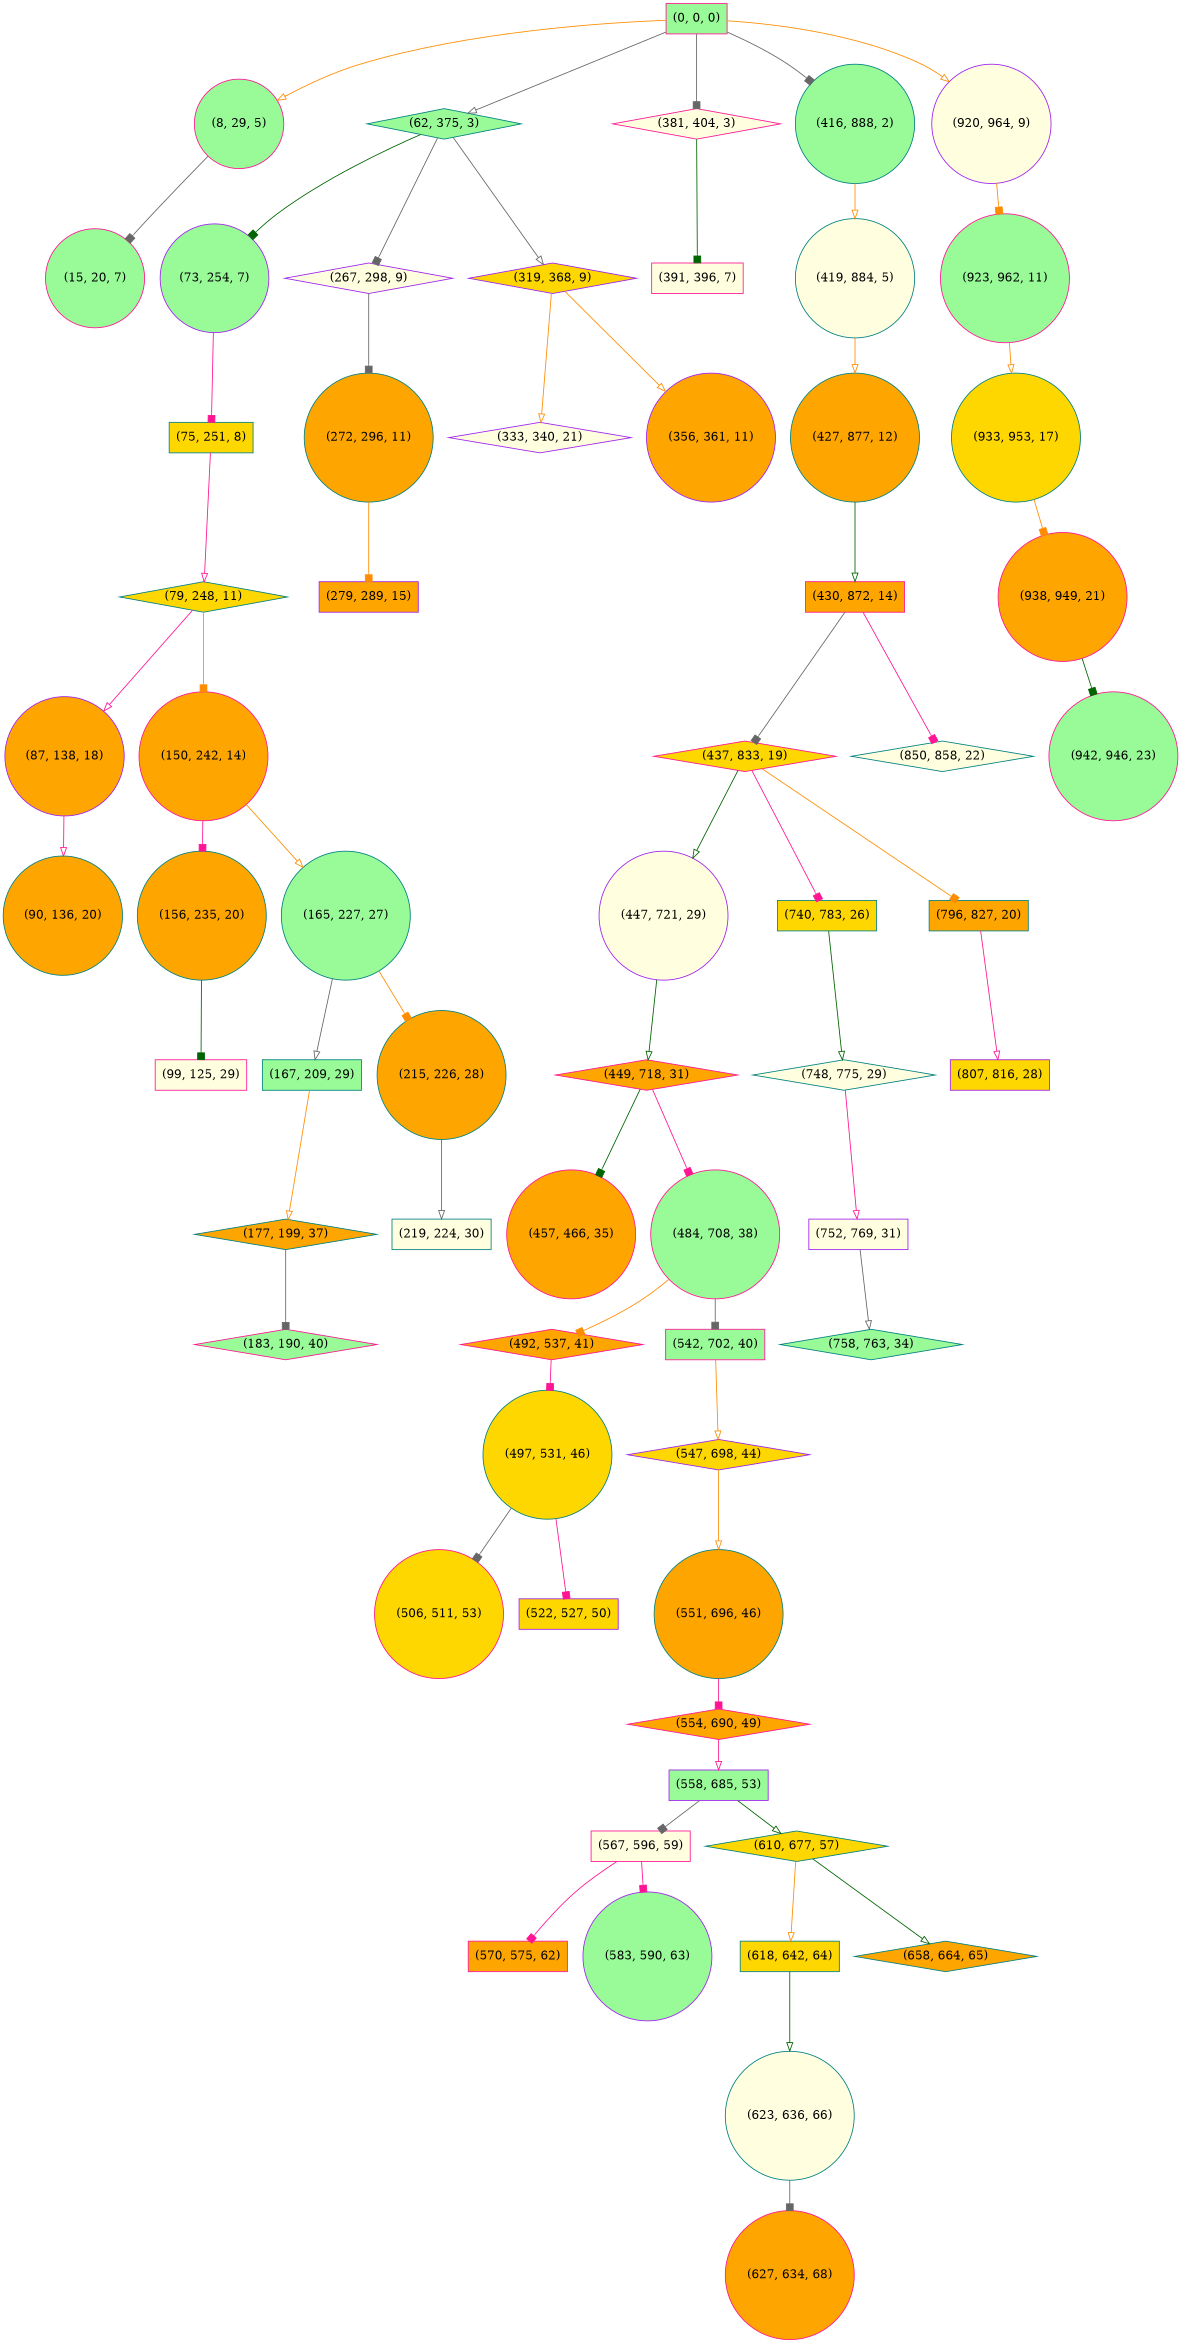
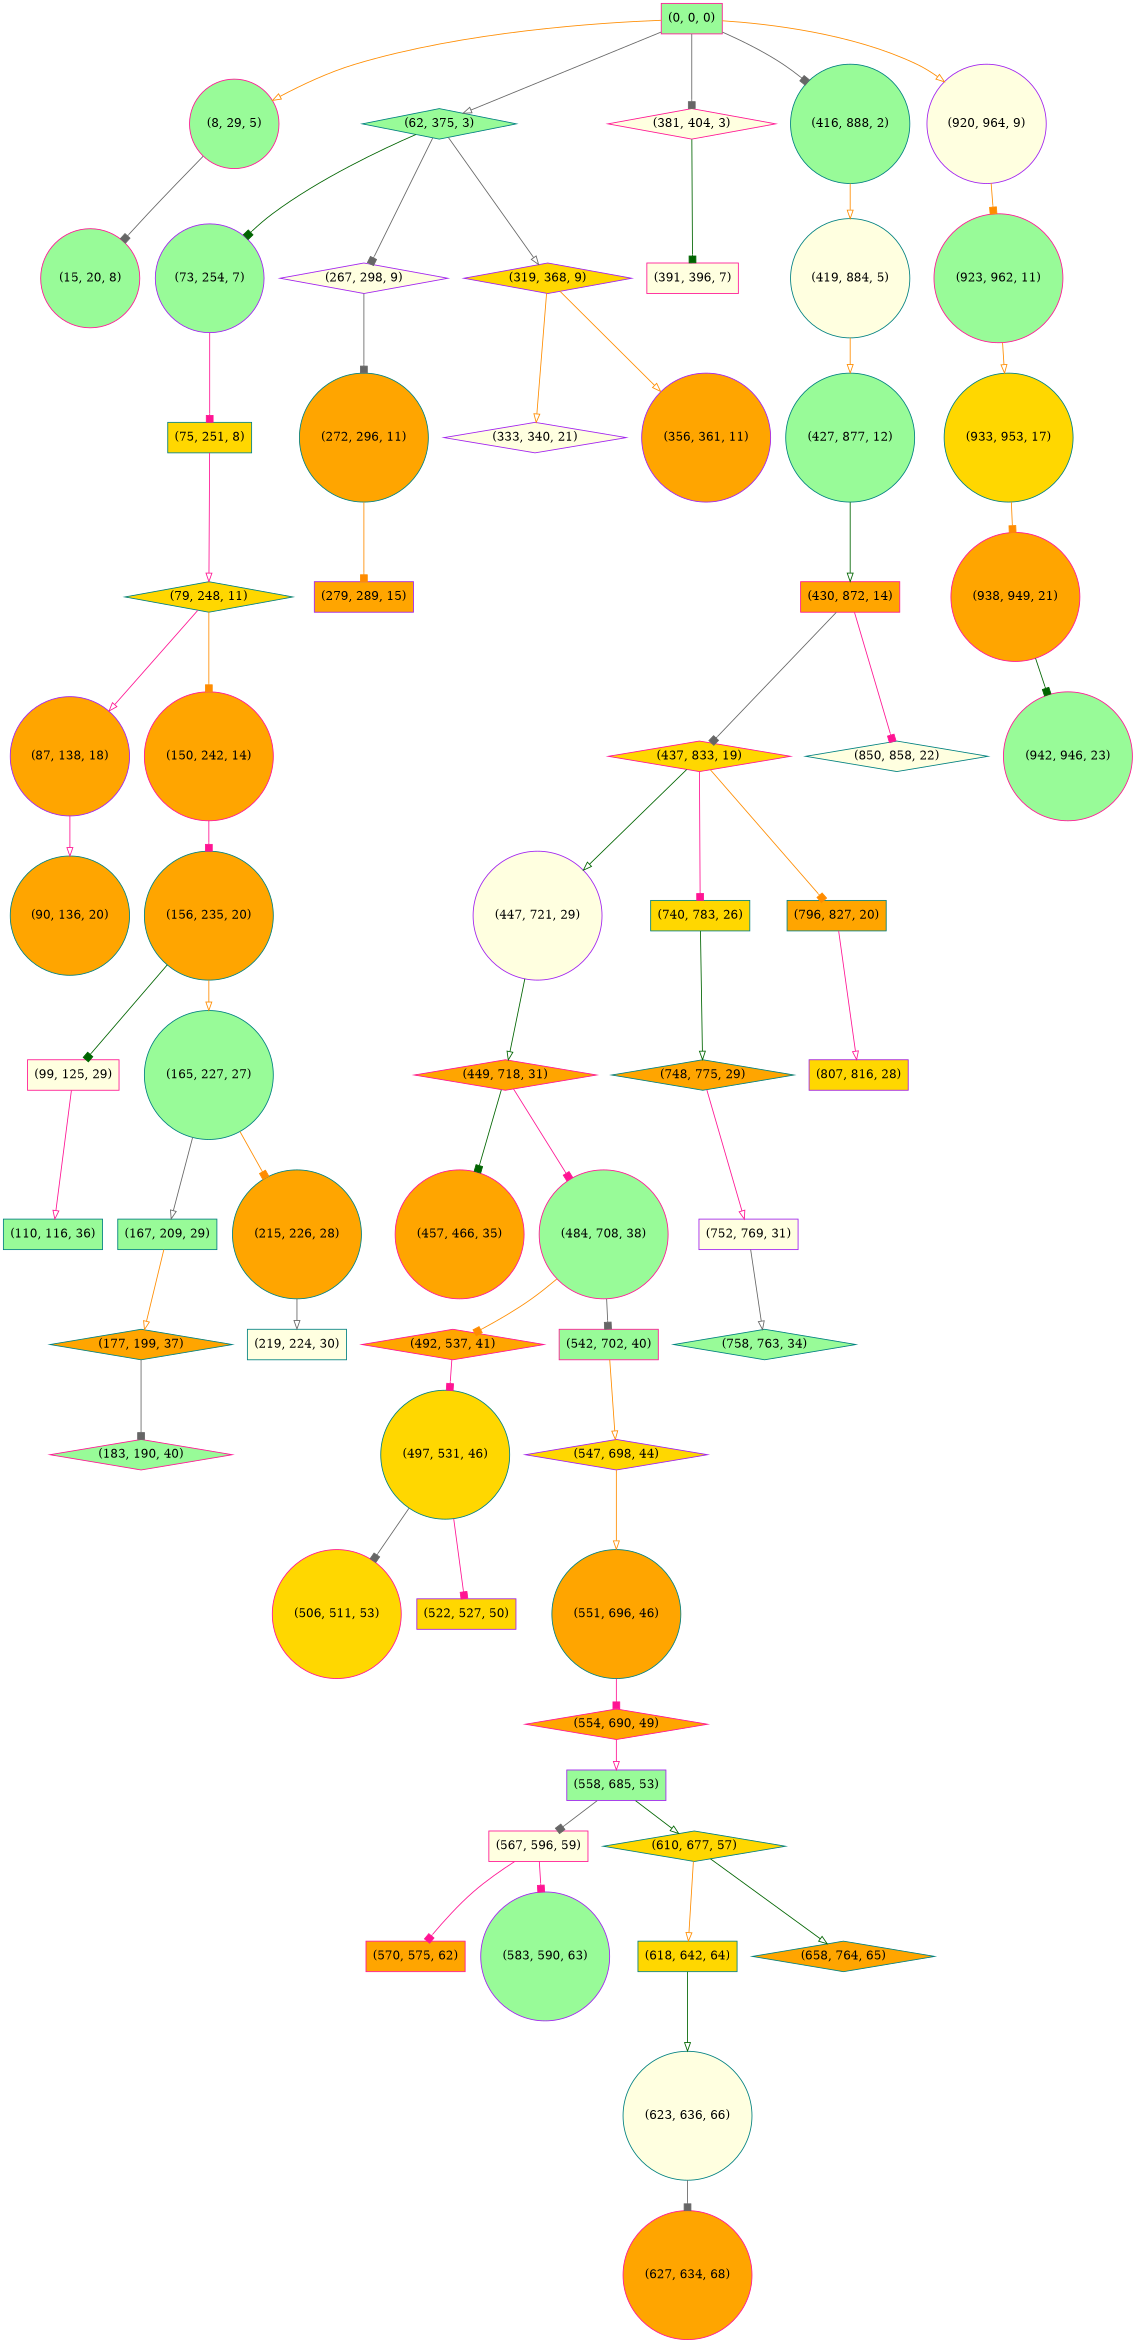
node "(15, 20, 7)": label "(15, 20, 7)" -> "(15, 20, 8)"
node "(427, 877, 12)": fillcolor orange -> palegreen
edge "(150, 242, 14)" -> "(165, 227, 27)": now "(156, 235, 20)" -> "(165, 227, 27)"
node "(748, 775, 29)": fillcolor lightyellow -> orange
node "(110, 116, 36)": added
node "(658, 664, 65)": label "(658, 664, 65)" -> "(658, 764, 65)"
